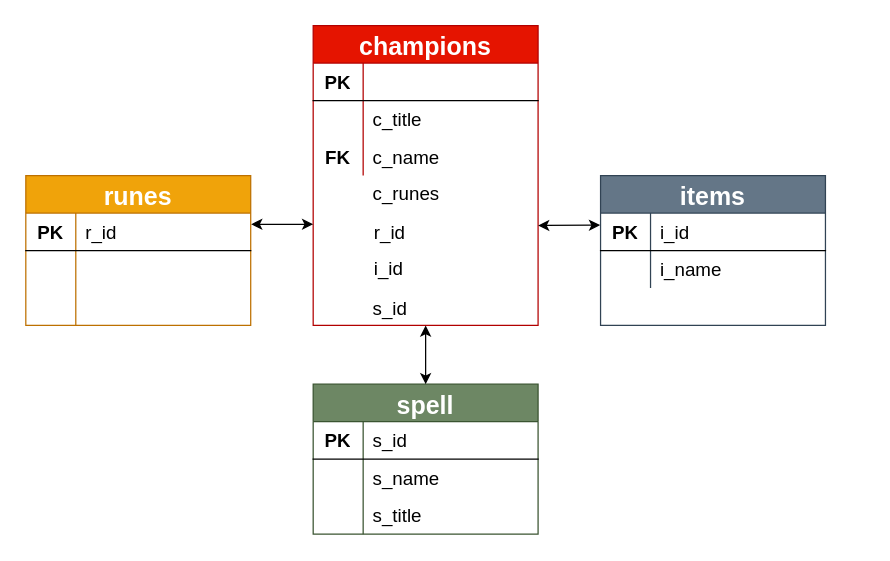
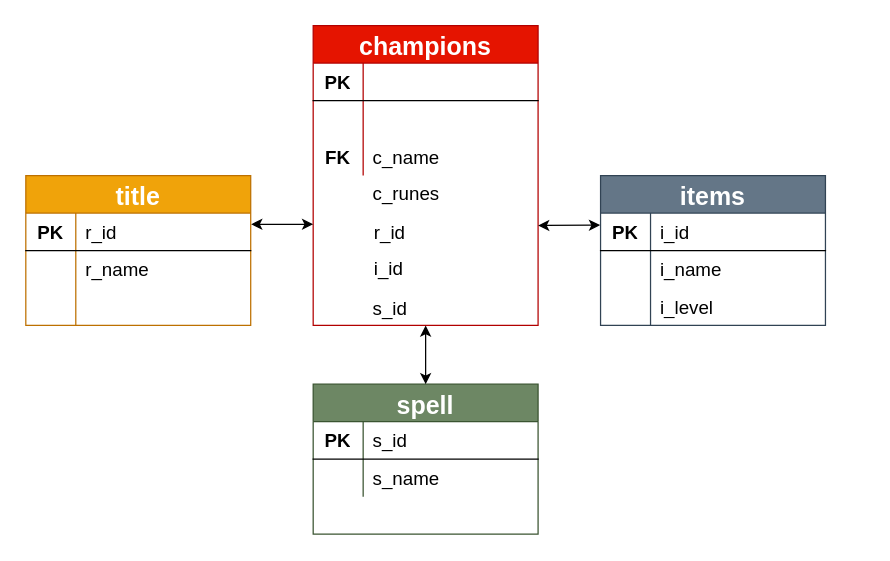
node "c_title": removed
node "runes": label "runes" -> "title"
node "r_name": added
node "i_level": added
node "s_title": removed
